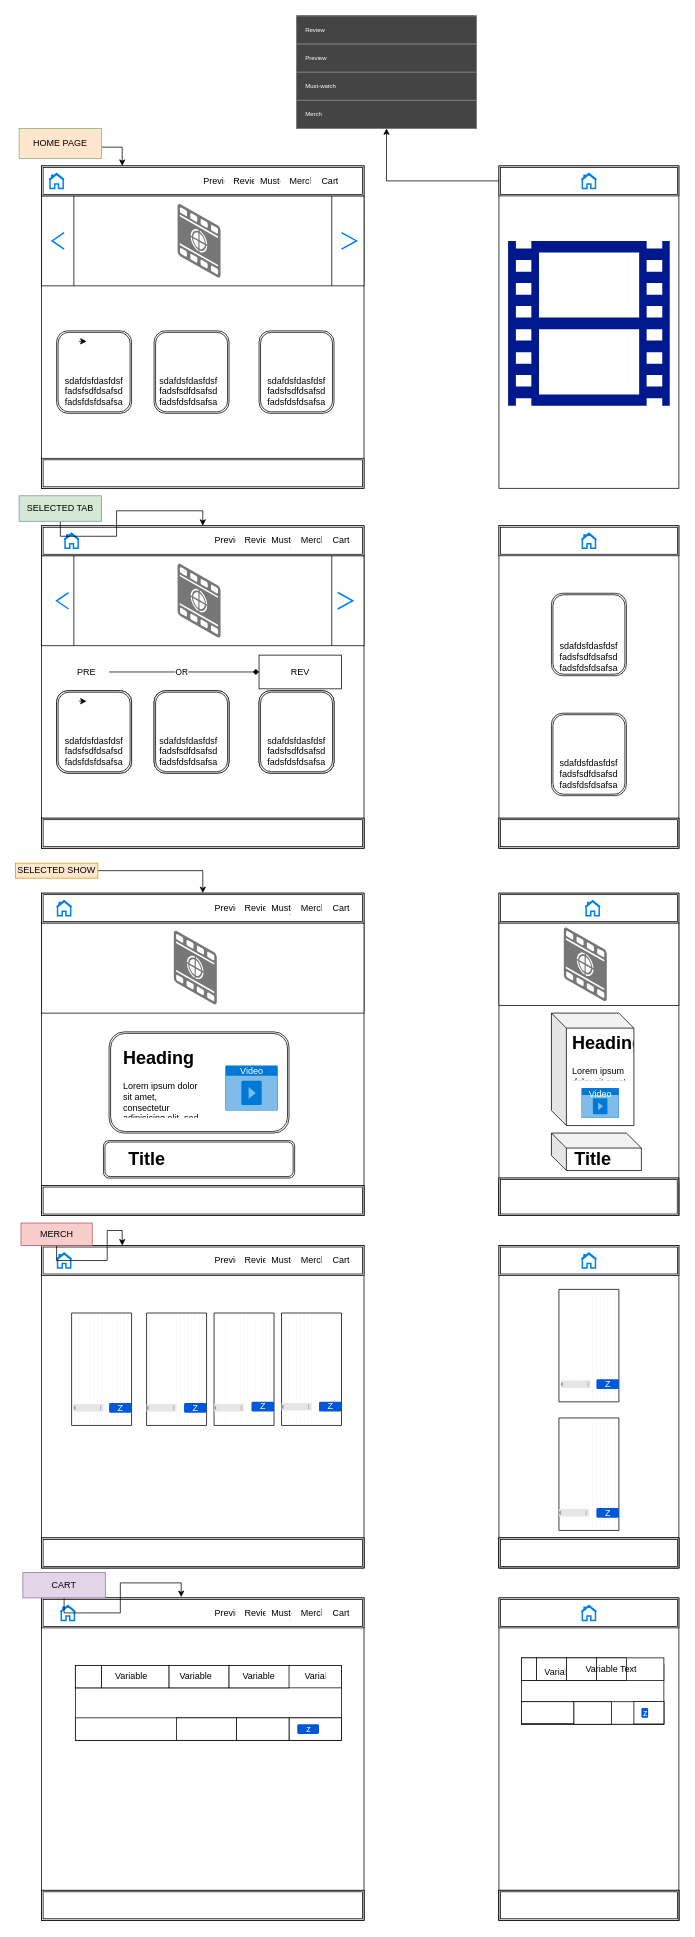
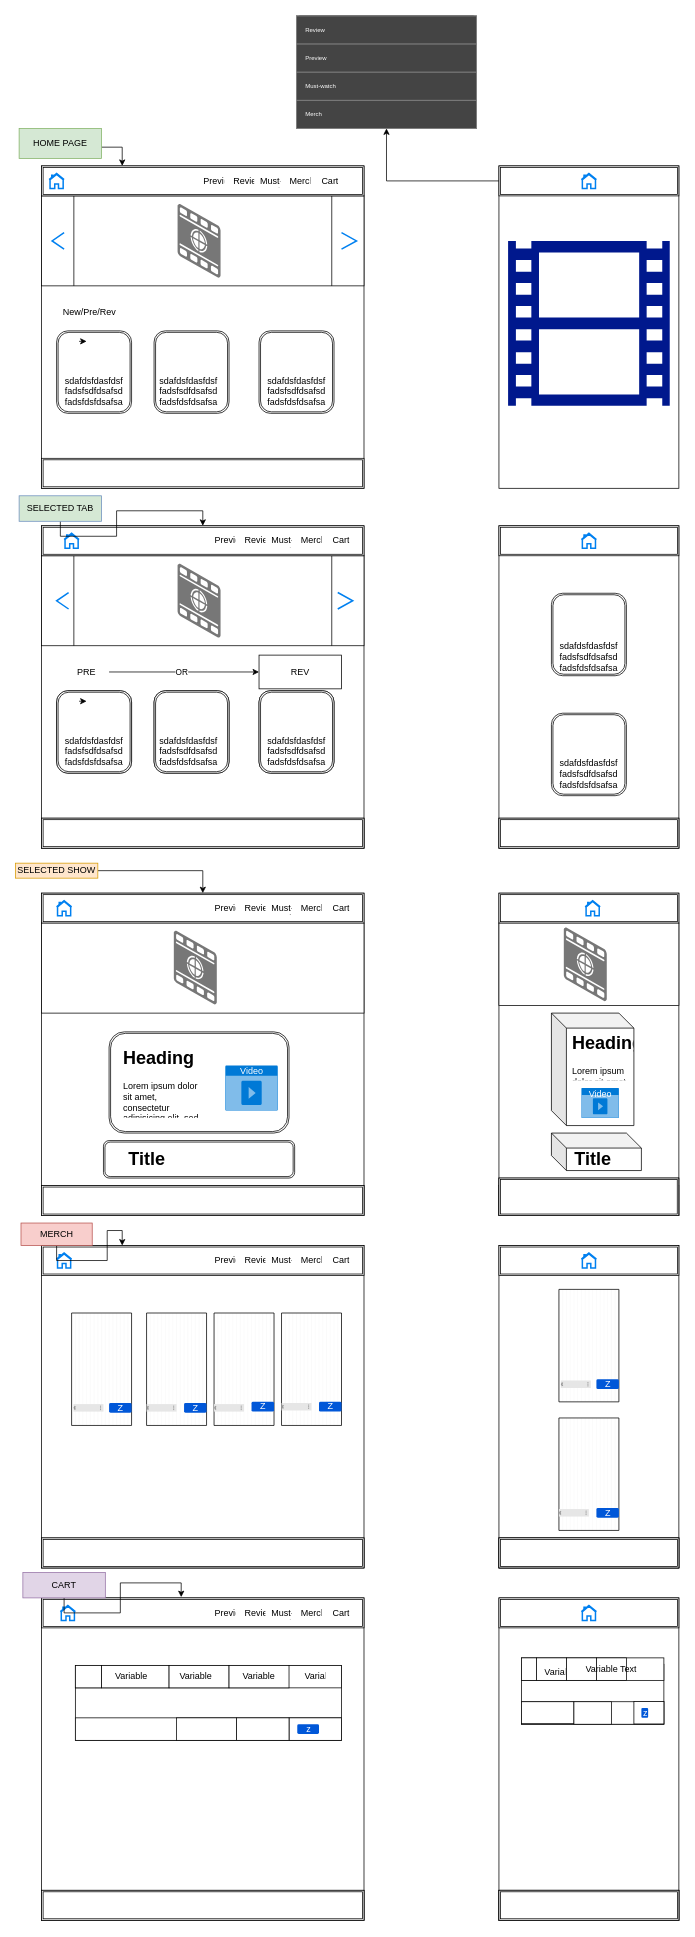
node "HOME PAGE": fillcolor #ffe6cc -> #d5e8d4
node "New/Pre/Rev": added
edge "PRE" -> "REV": arrowhead diamond -> classic
